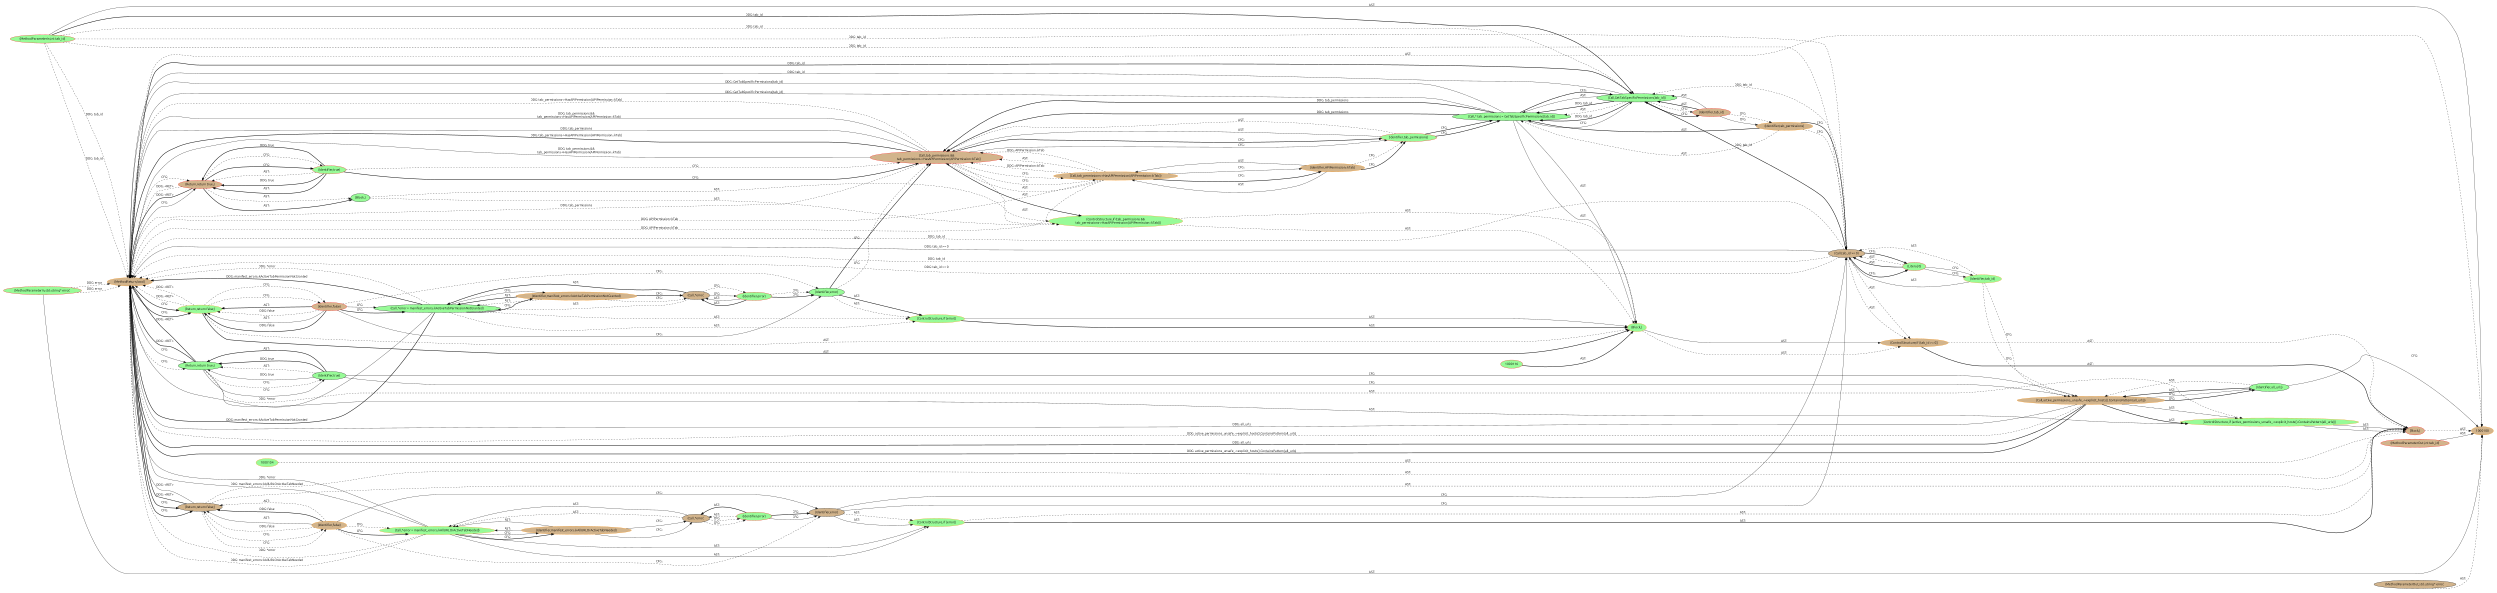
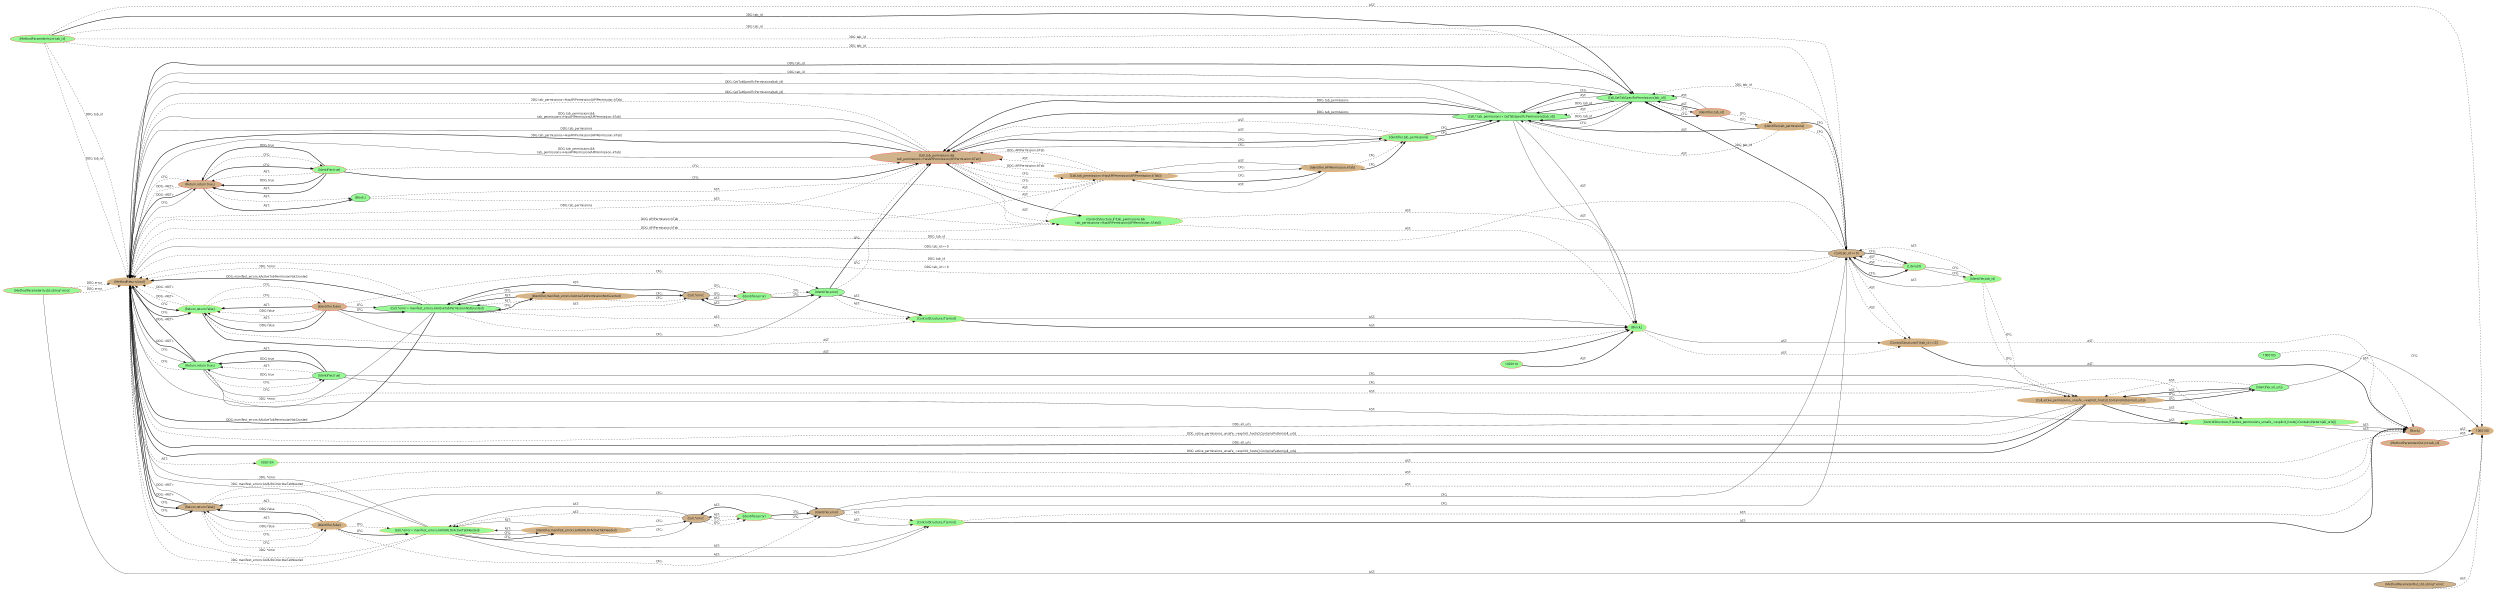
edge "(MethodParameterIn,int tab_id)" -> "1000100": style solid -> dashed
edge "(MethodReturn,bool)" -> "1000100": now "(MethodReturn,bool)" -> "1000104"
node "1000105": added
